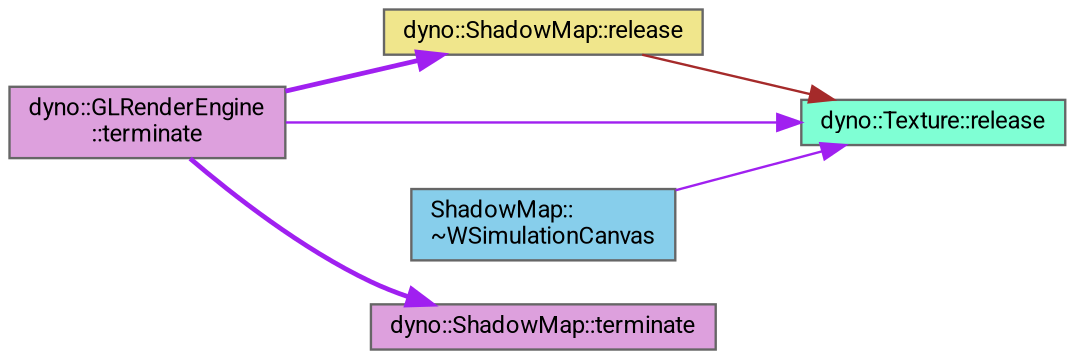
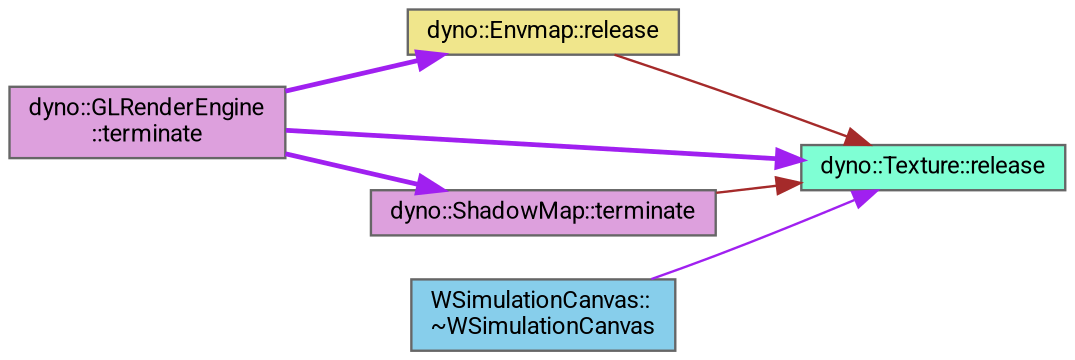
node "dyno::ShadowMap::release": label "dyno::ShadowMap::release" -> "dyno::Envmap::release"
edge "dyno::GLRenderEngine ::terminate" -> "dyno::Texture::release": style solid -> bold
edge "dyno::ShadowMap::terminate" -> "dyno::Texture::release": added
node "ShadowMap:: ~WSimulationCanvas": label "ShadowMap:: ~WSimulationCanvas" -> "WSimulationCanvas:: ~WSimulationCanvas"
